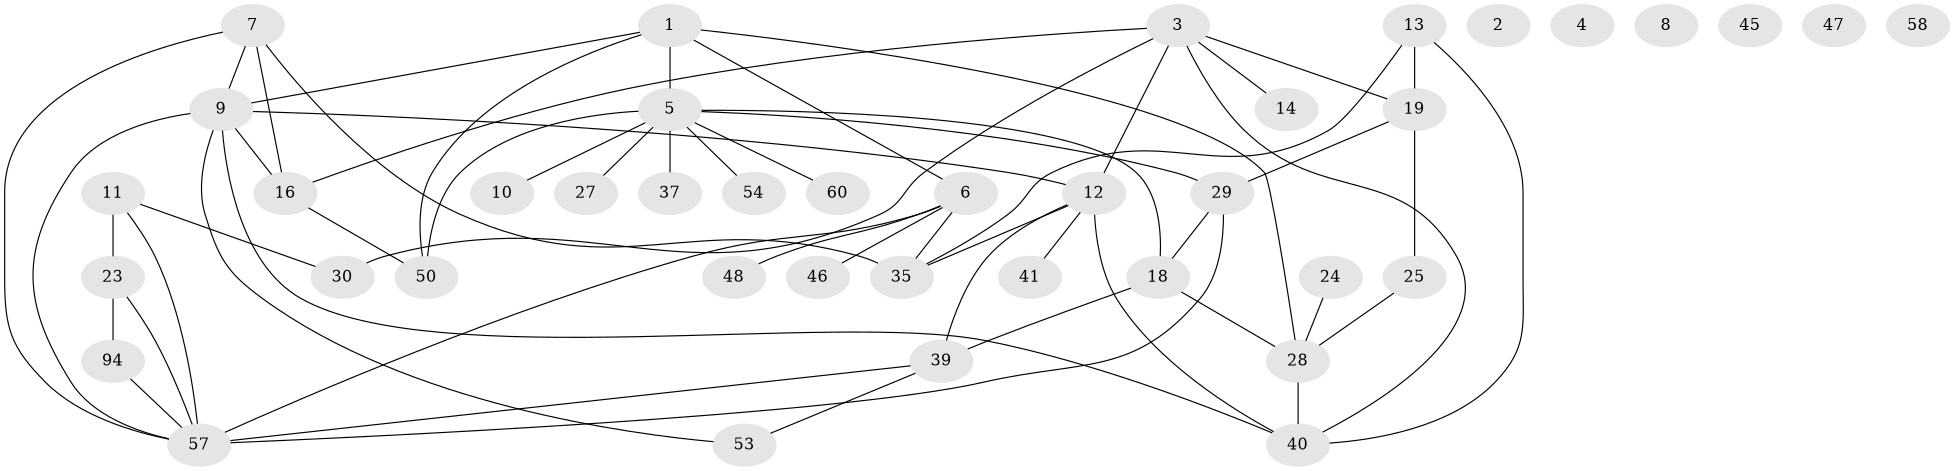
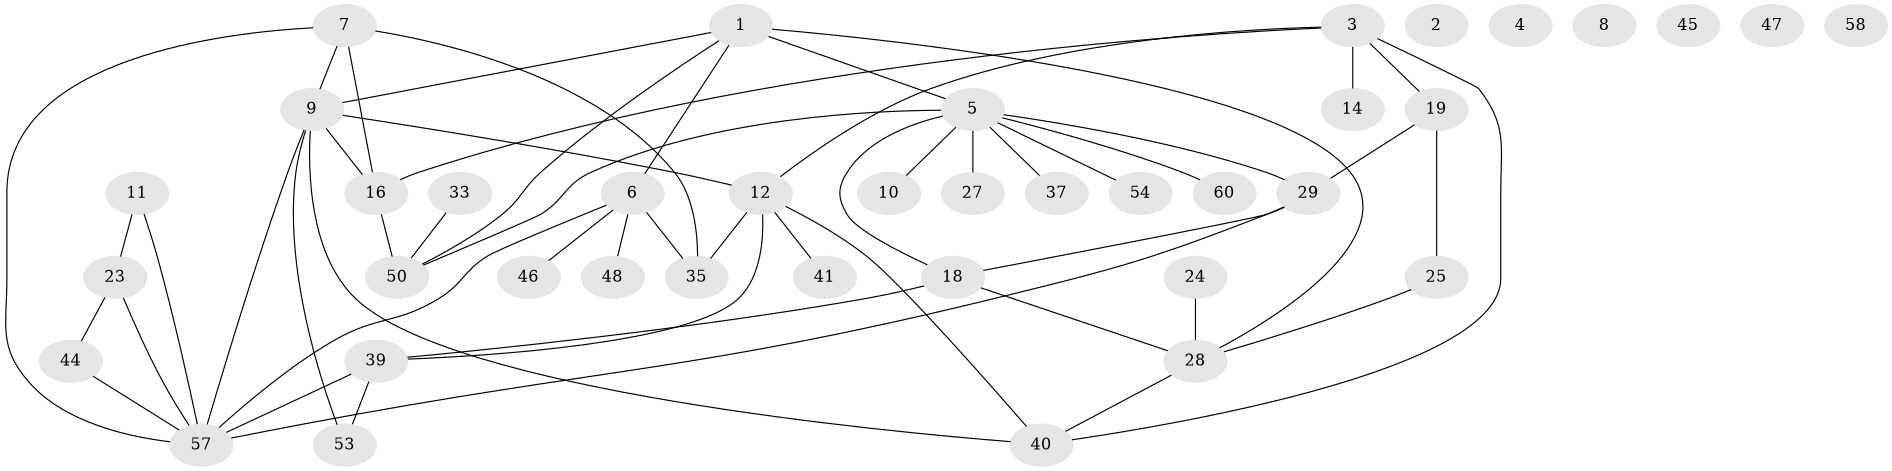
node "13": removed
node "33": added
node "30": removed
node "94": label "94" -> "44"
